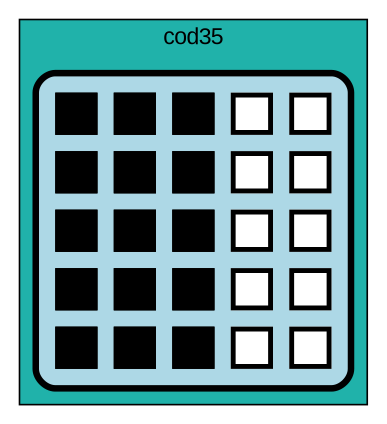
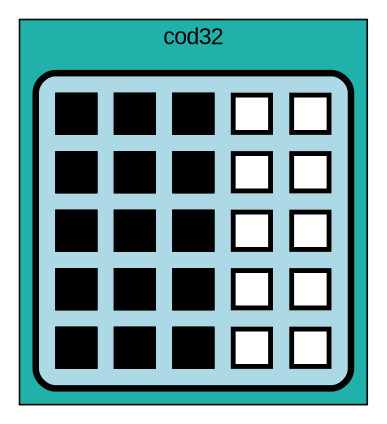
cluster "cod35": label "cod35" -> "cod32"
